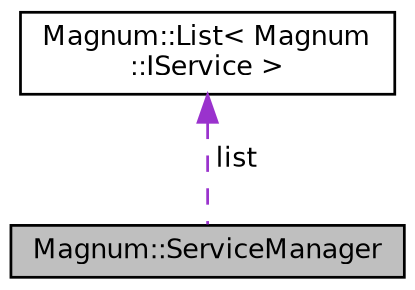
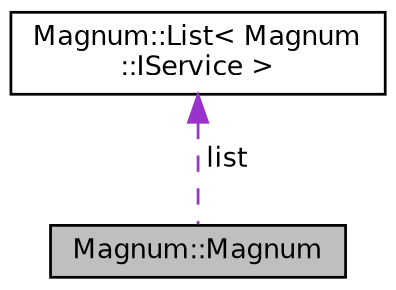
node "Magnum::ServiceManager": label "Magnum::ServiceManager" -> "Magnum::Magnum"
